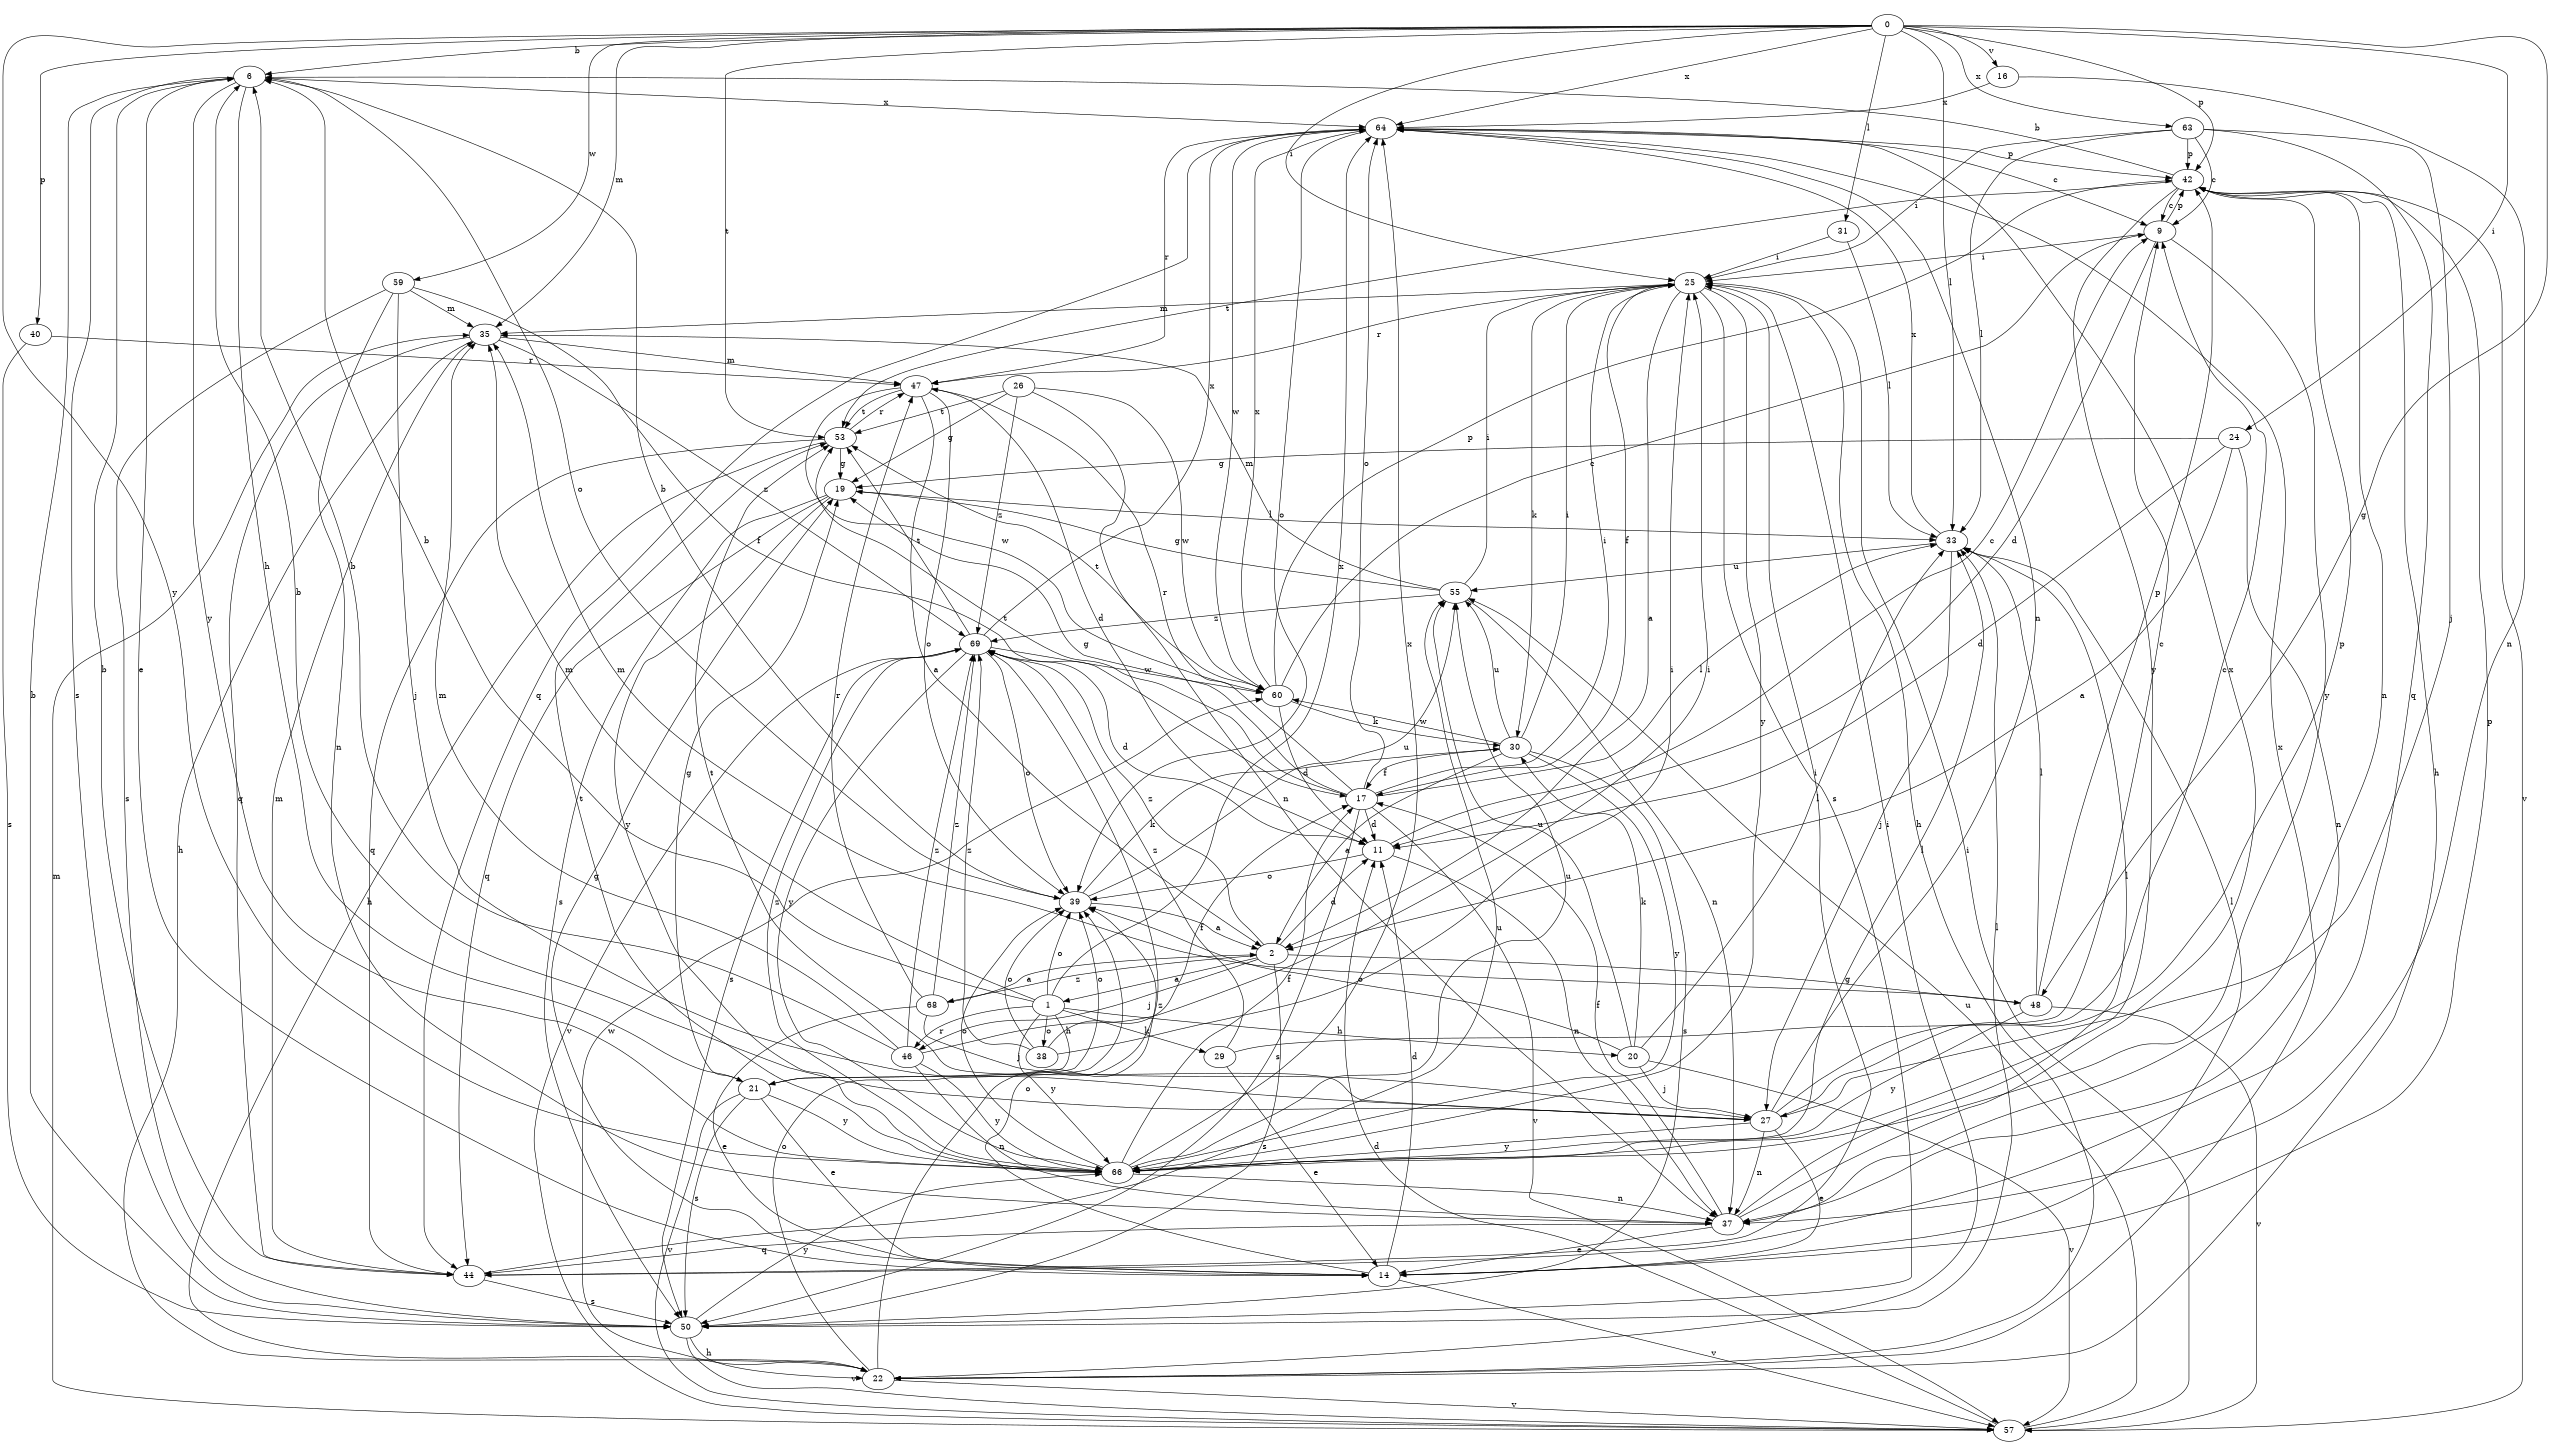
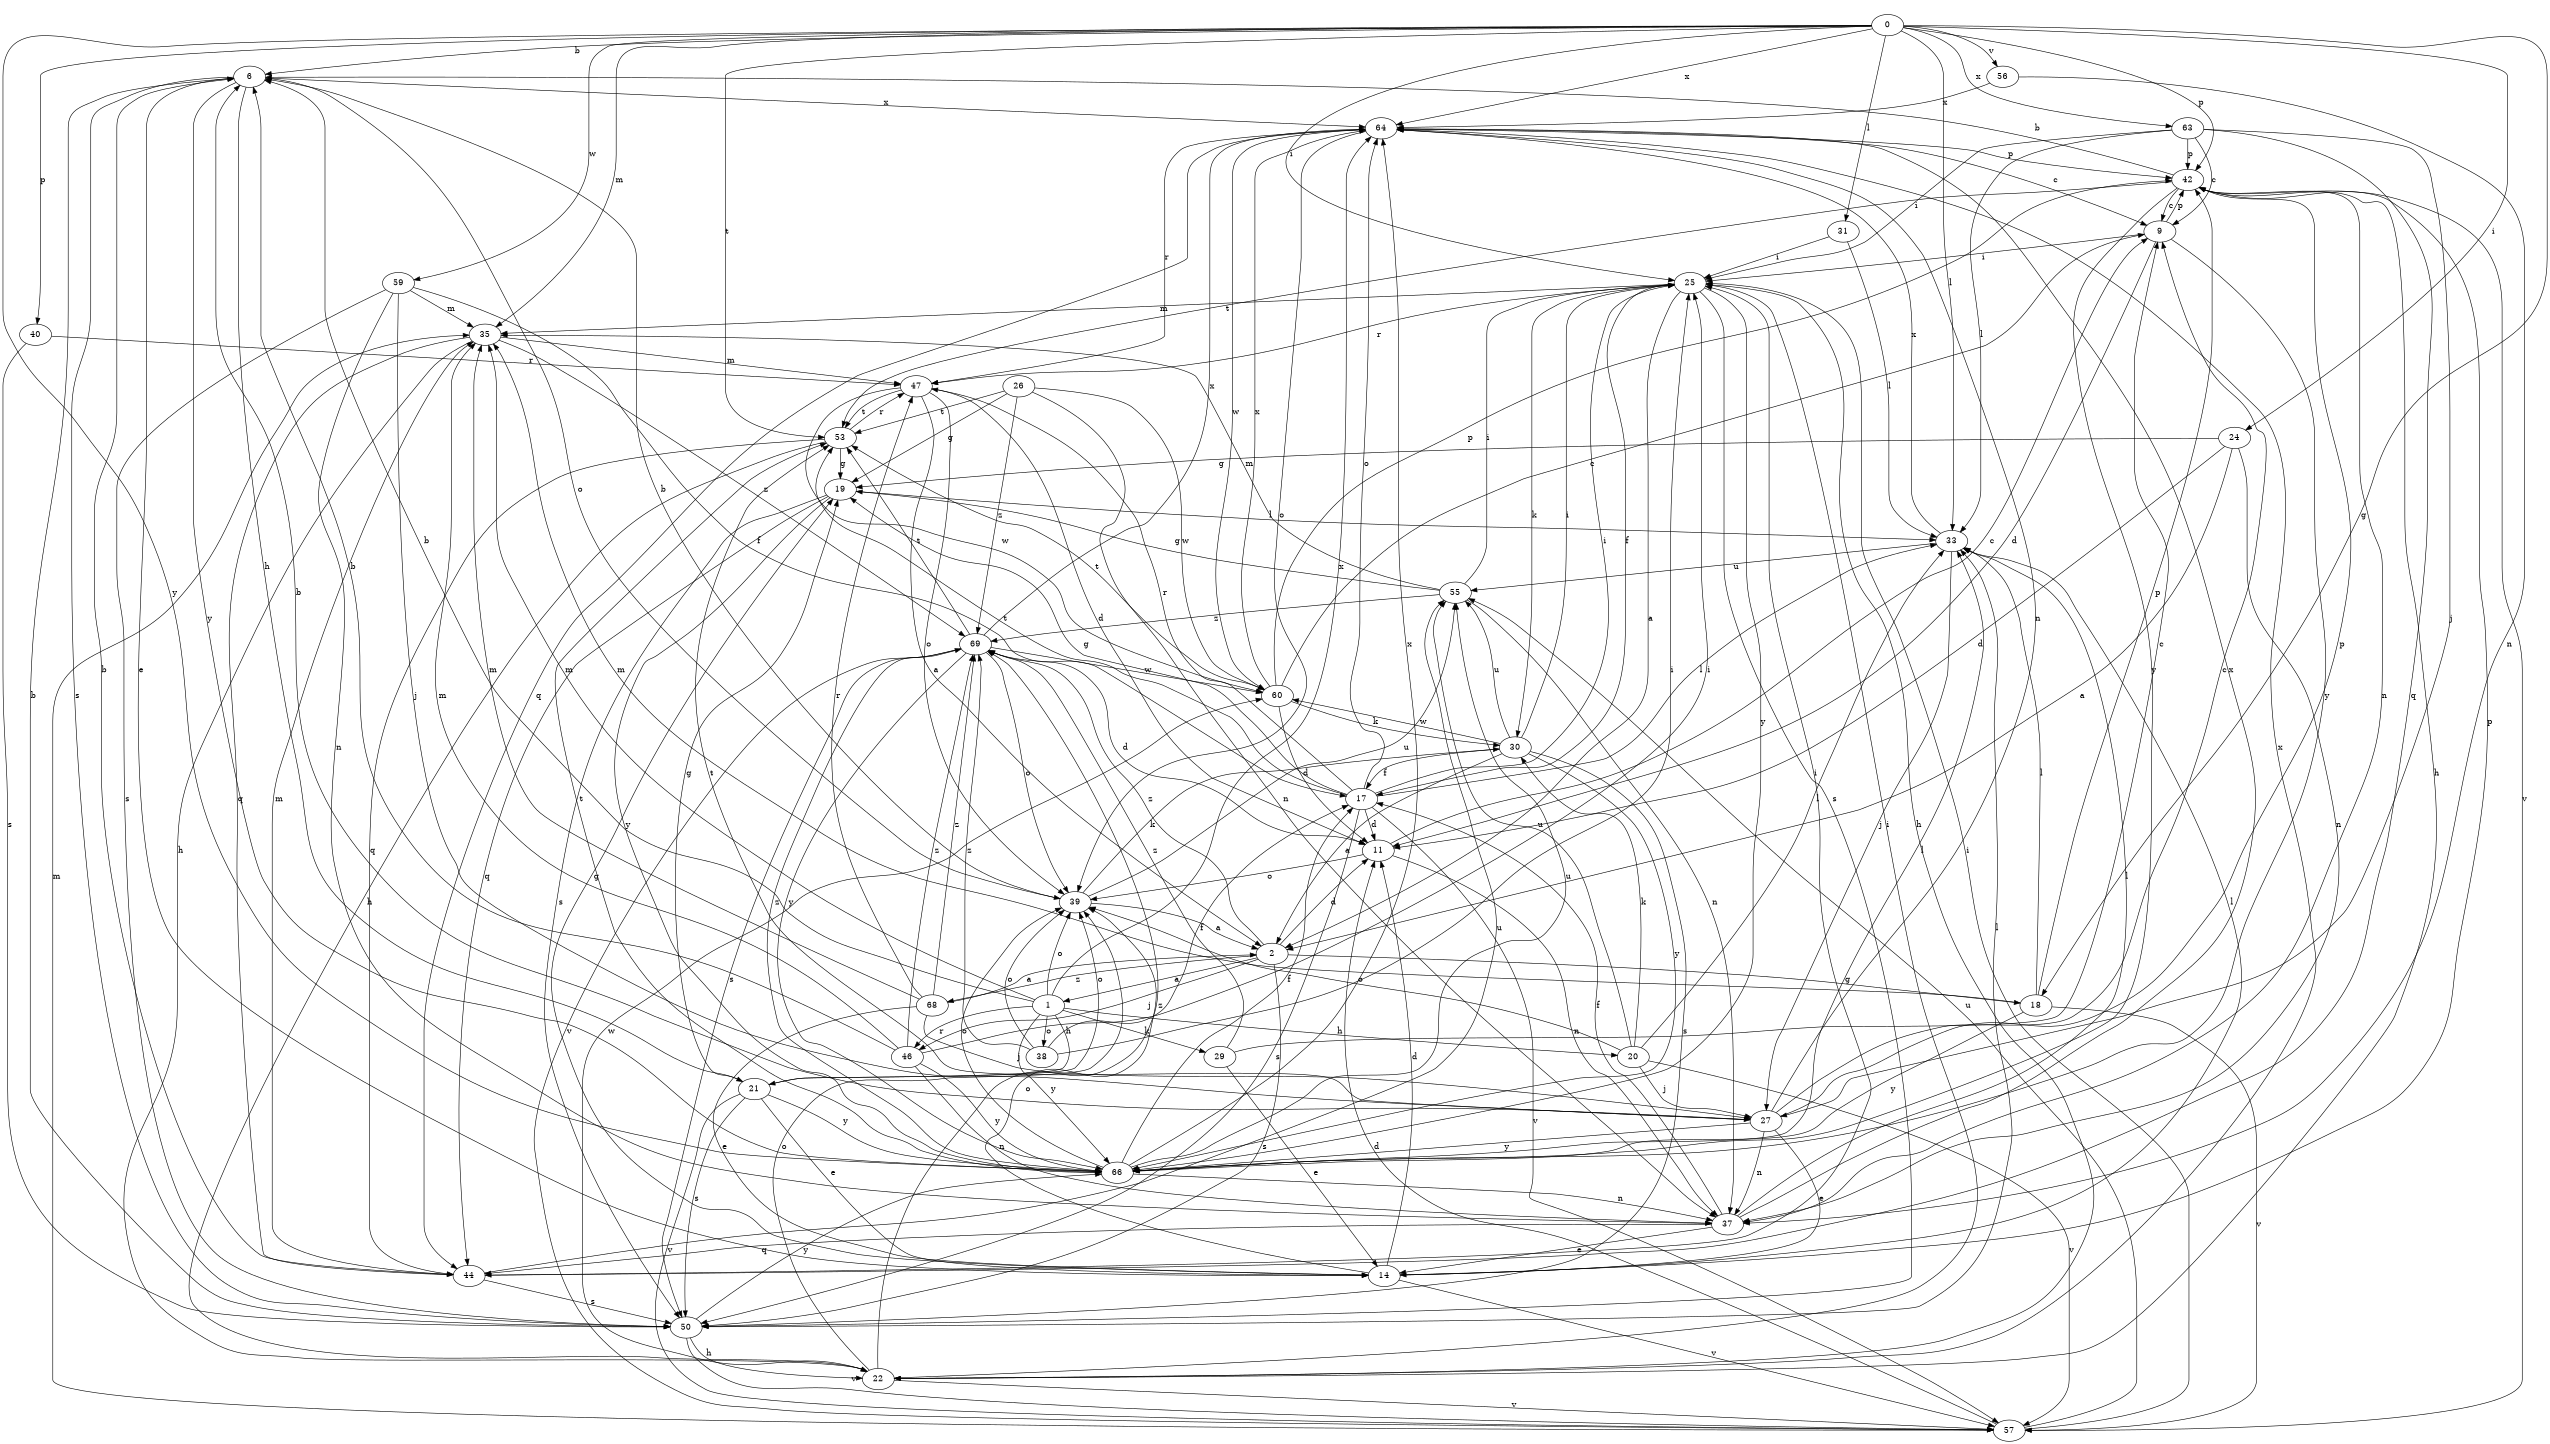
node "16": label "16" -> "56"
edge "68" -> "35": added, label "m"
node "48": label "48" -> "18"
